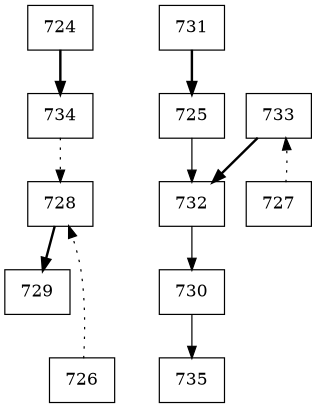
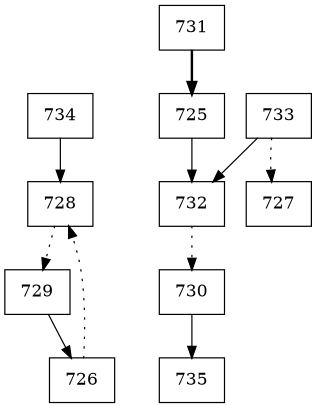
node "724": removed
edge "734" -> "728": style dotted -> solid
edge "733" -> "732": style bold -> solid
edge "727" -> "733": reversed
edge "728" -> "729": style bold -> dotted
edge "732" -> "730": style solid -> dotted
edge "729" -> "726": added
